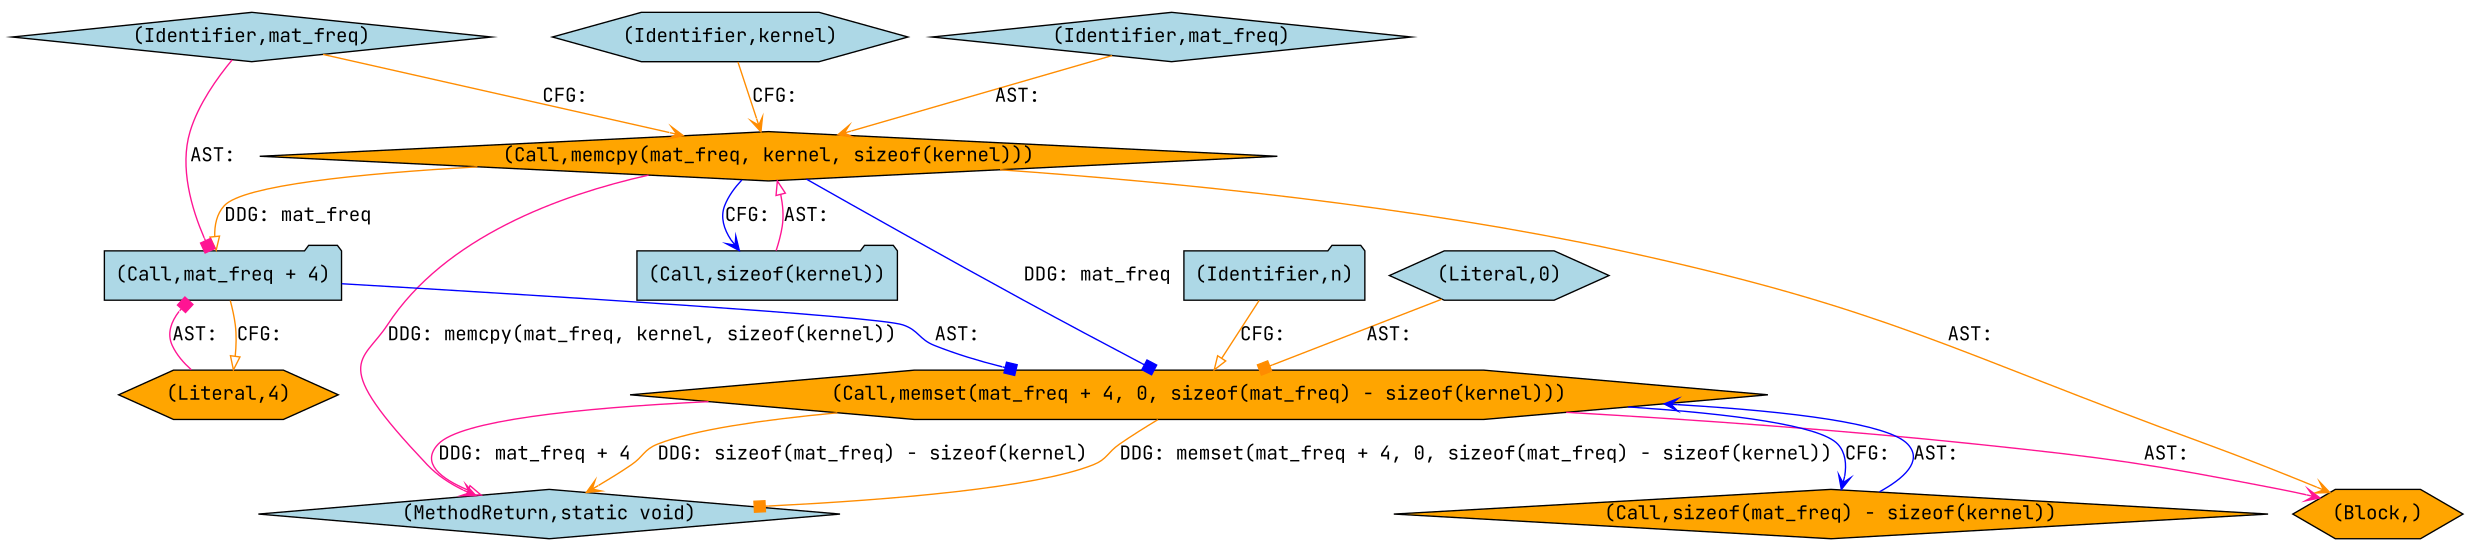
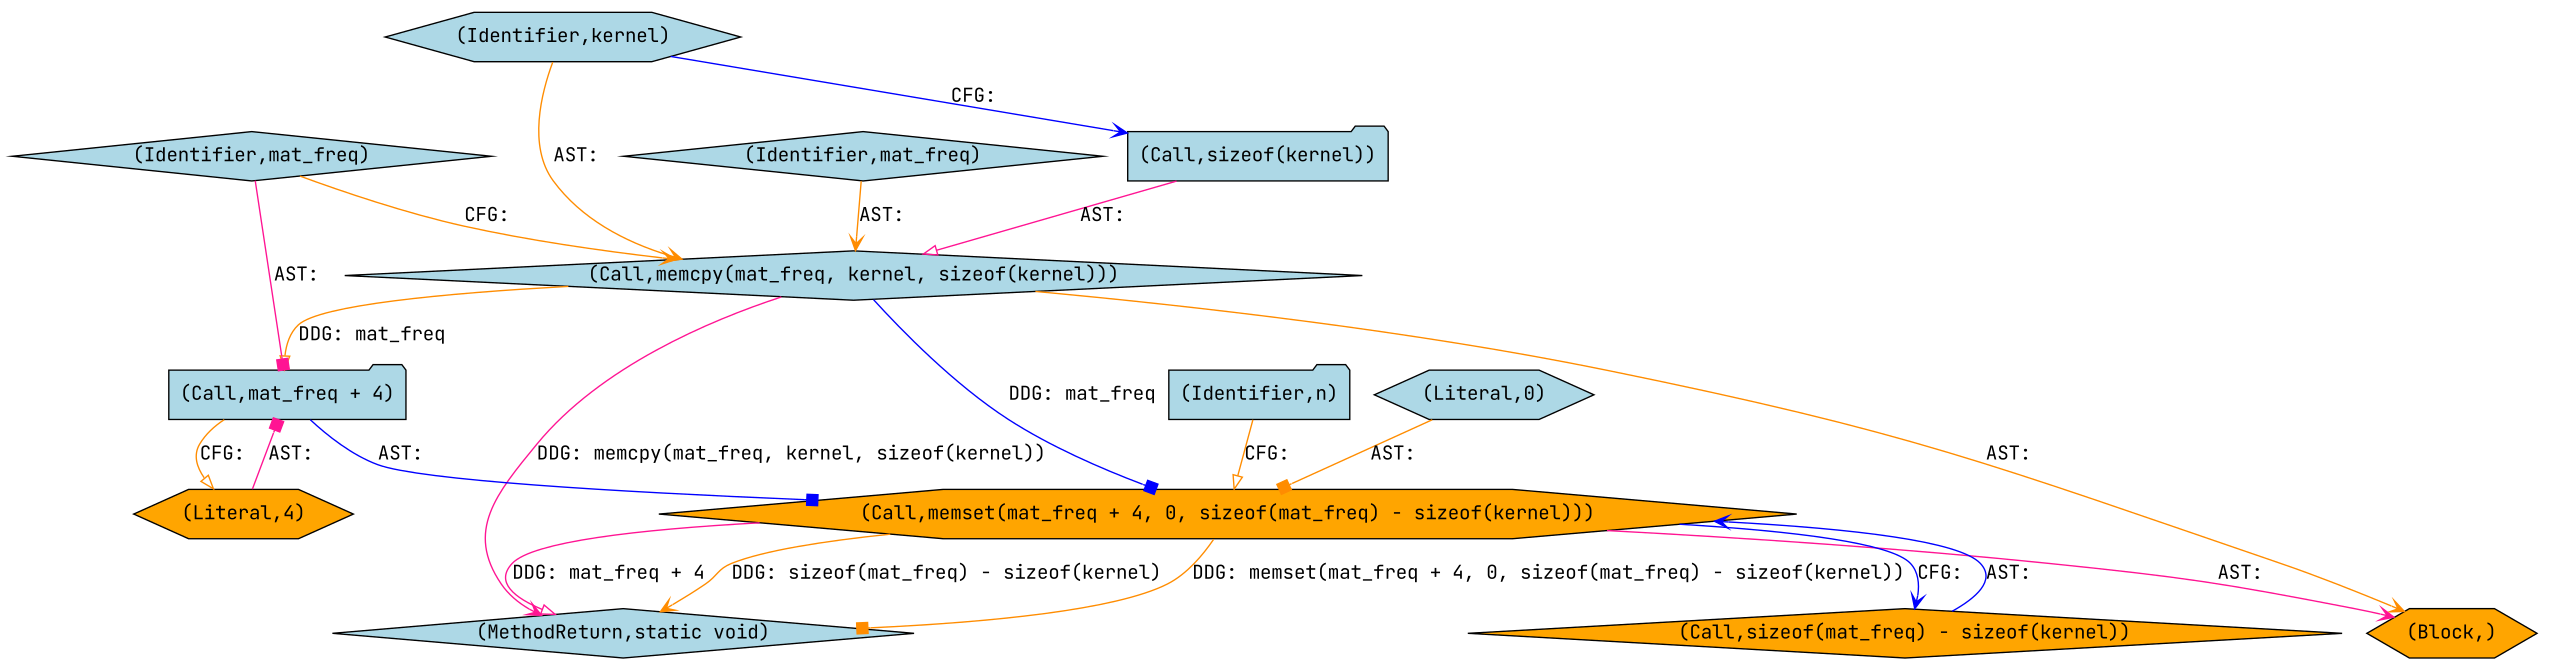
edge "(Identifier,kernel)" -> "(Call,memcpy(mat_freq, kernel, sizeof(kernel)))": label "CFG: " -> "AST: "
node "(Call,memcpy(mat_freq, kernel, sizeof(kernel)))": fillcolor orange -> lightblue
edge "(Call,memcpy(mat_freq, kernel, sizeof(kernel)))" -> "(Call,sizeof(kernel))": now "(Identifier,kernel)" -> "(Call,sizeof(kernel))"
